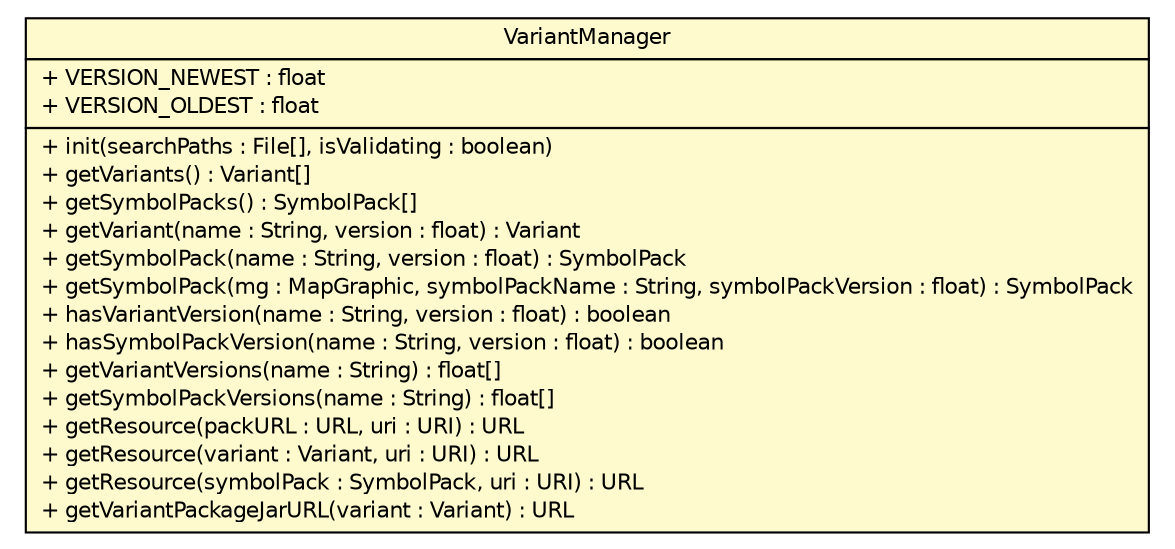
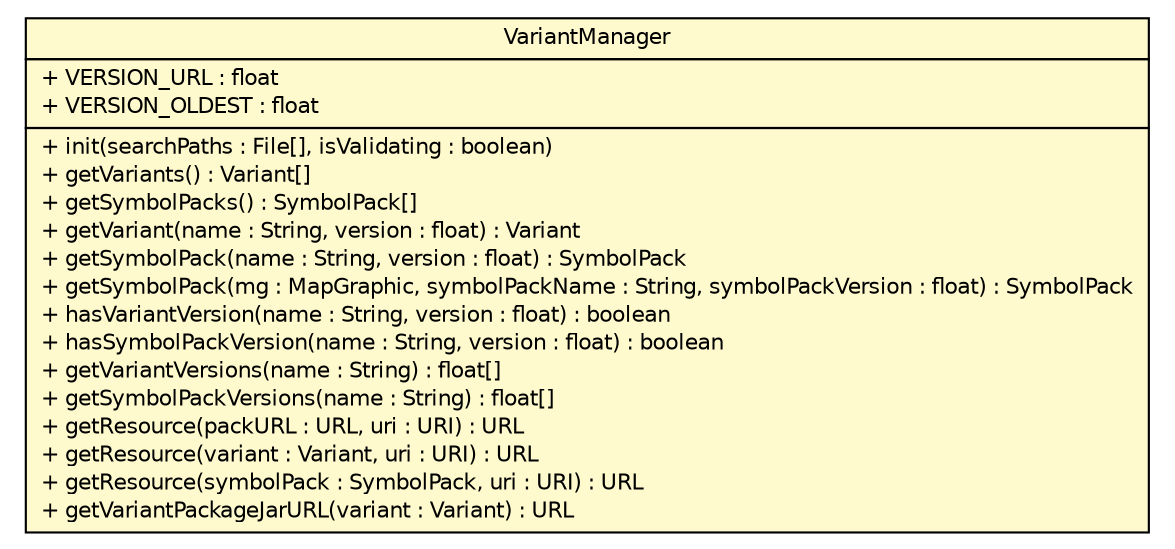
node "VariantManager": text "+ VERSION_NEWEST : float" -> "+ VERSION_URL : float"
